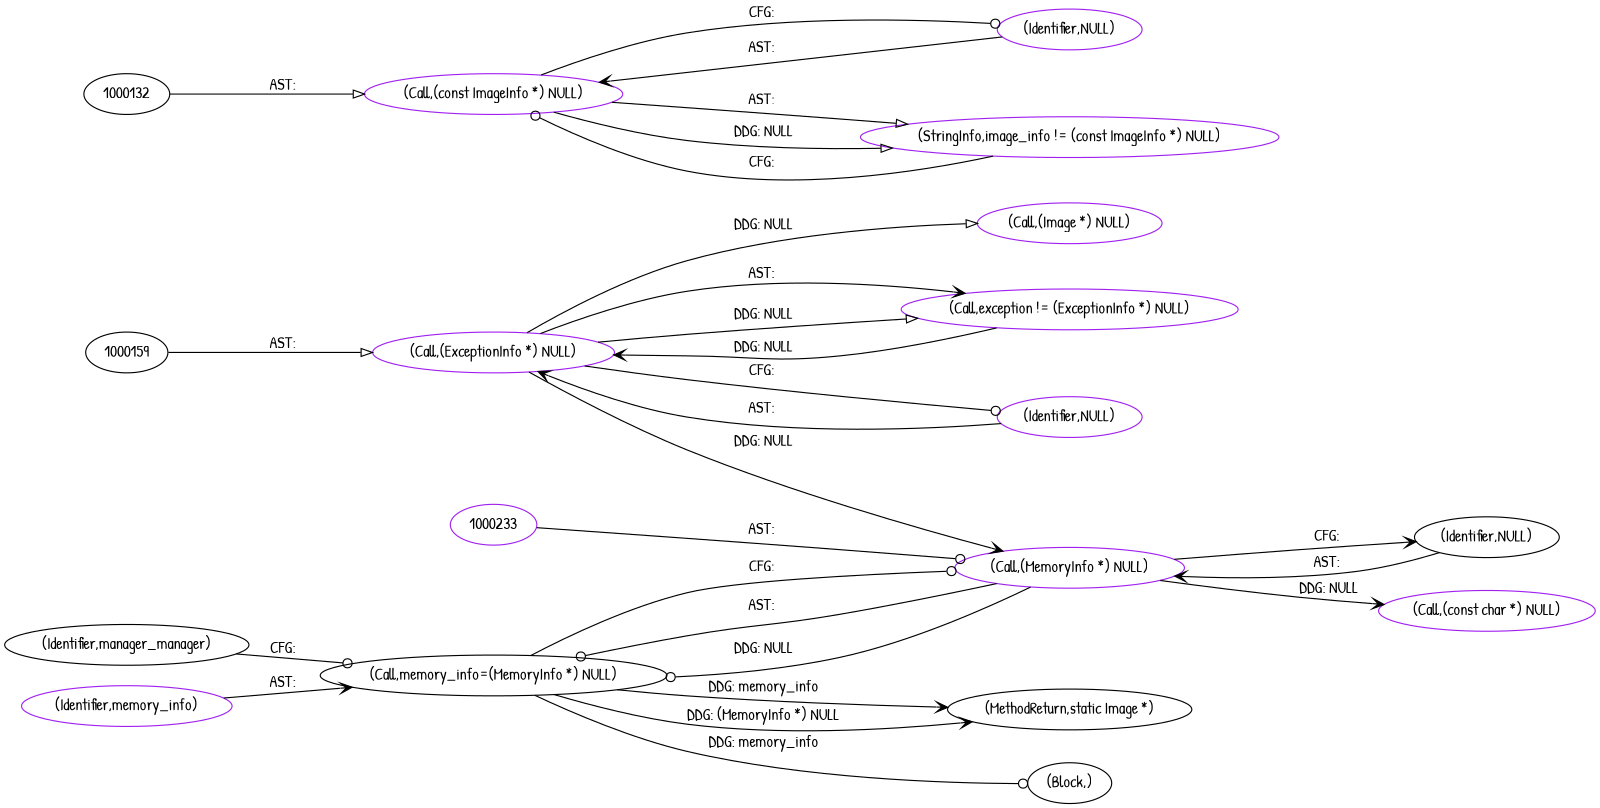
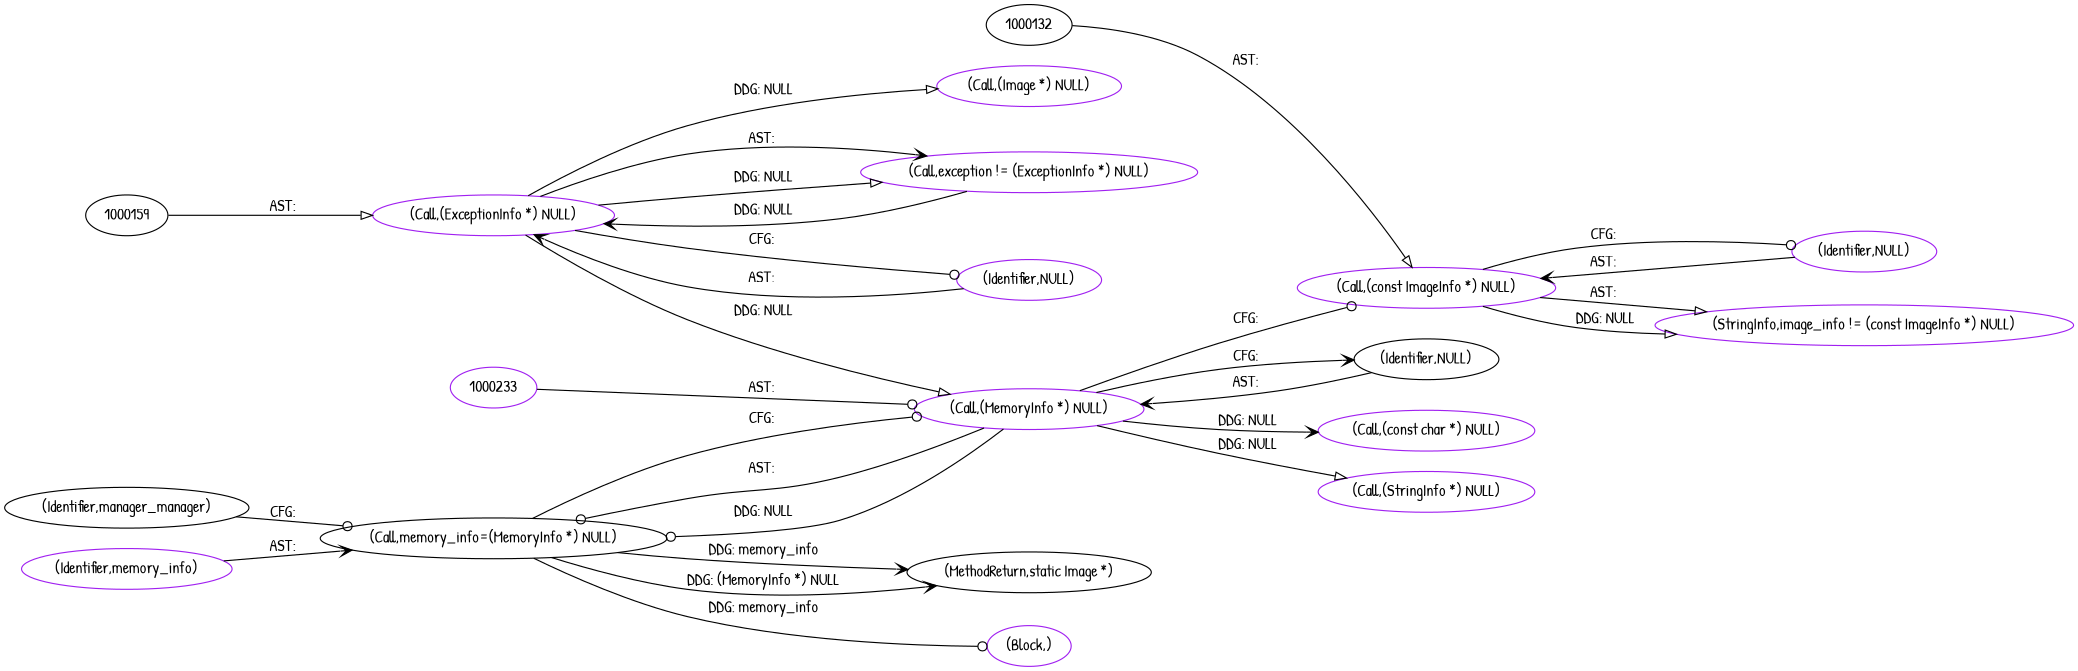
edge "(StringInfo,image_info != (const ImageInfo *) NULL)" -> "(Call,(const ImageInfo *) NULL)": now "(Call,(MemoryInfo *) NULL)" -> "(Call,(const ImageInfo *) NULL)"
edge "(Call,(ExceptionInfo *) NULL)" -> "(Call,(MemoryInfo *) NULL)": arrowhead vee -> onormal
node "(Call,(StringInfo *) NULL)": added
node "(Block,)": color black -> purple
